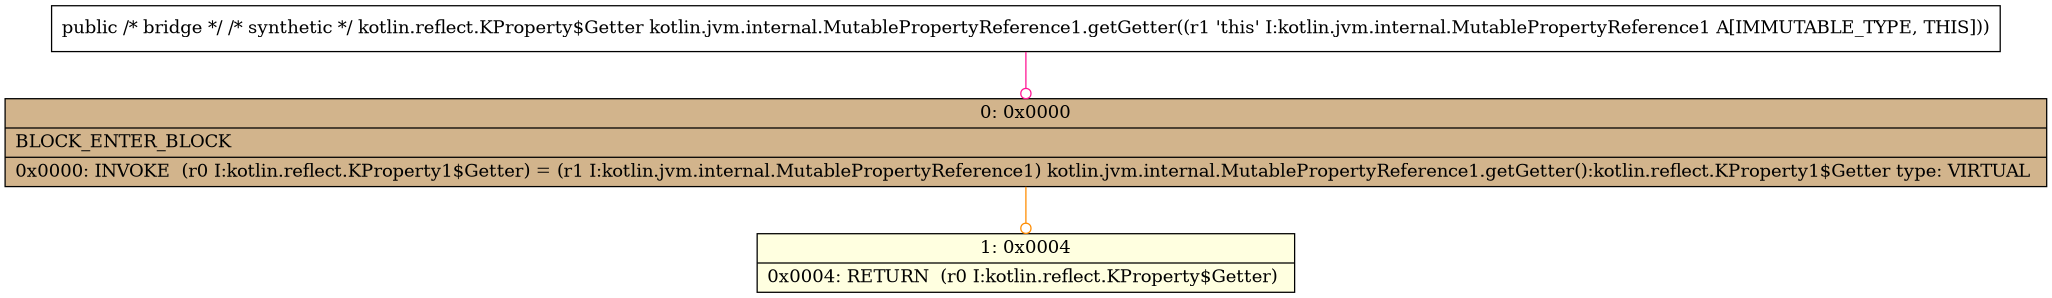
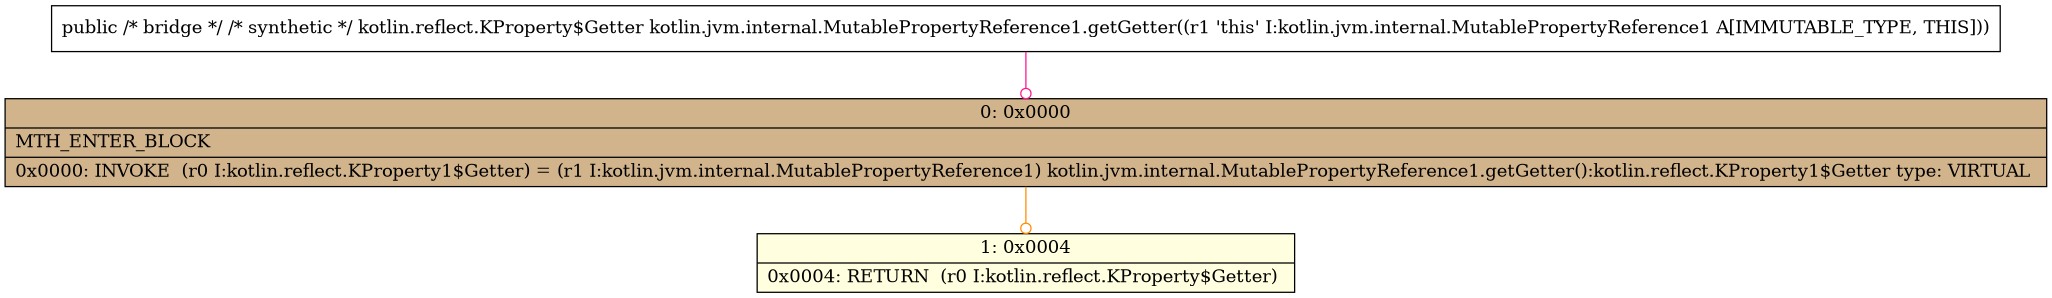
node "0: 0x0000": text "BLOCK_ENTER_BLOCK" -> "MTH_ENTER_BLOCK"
